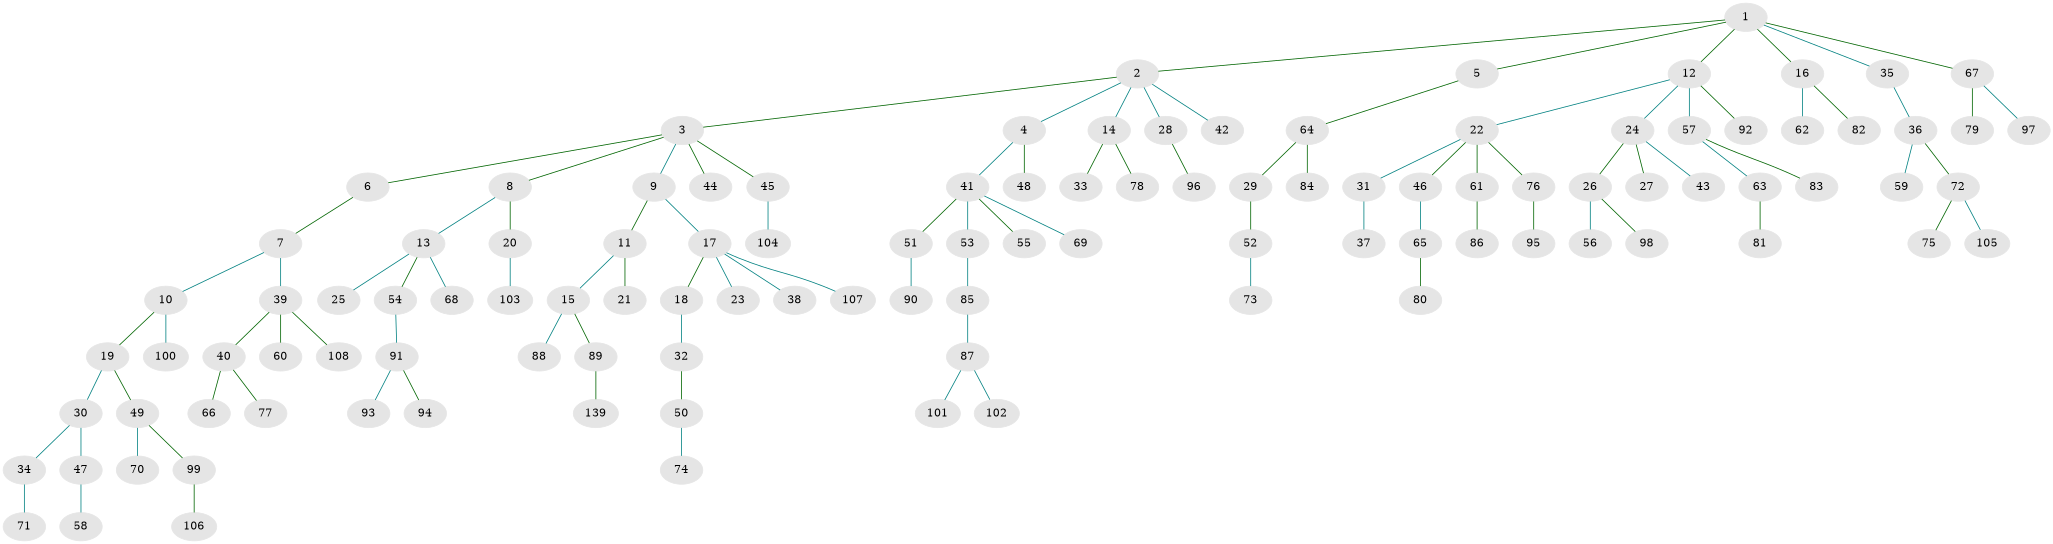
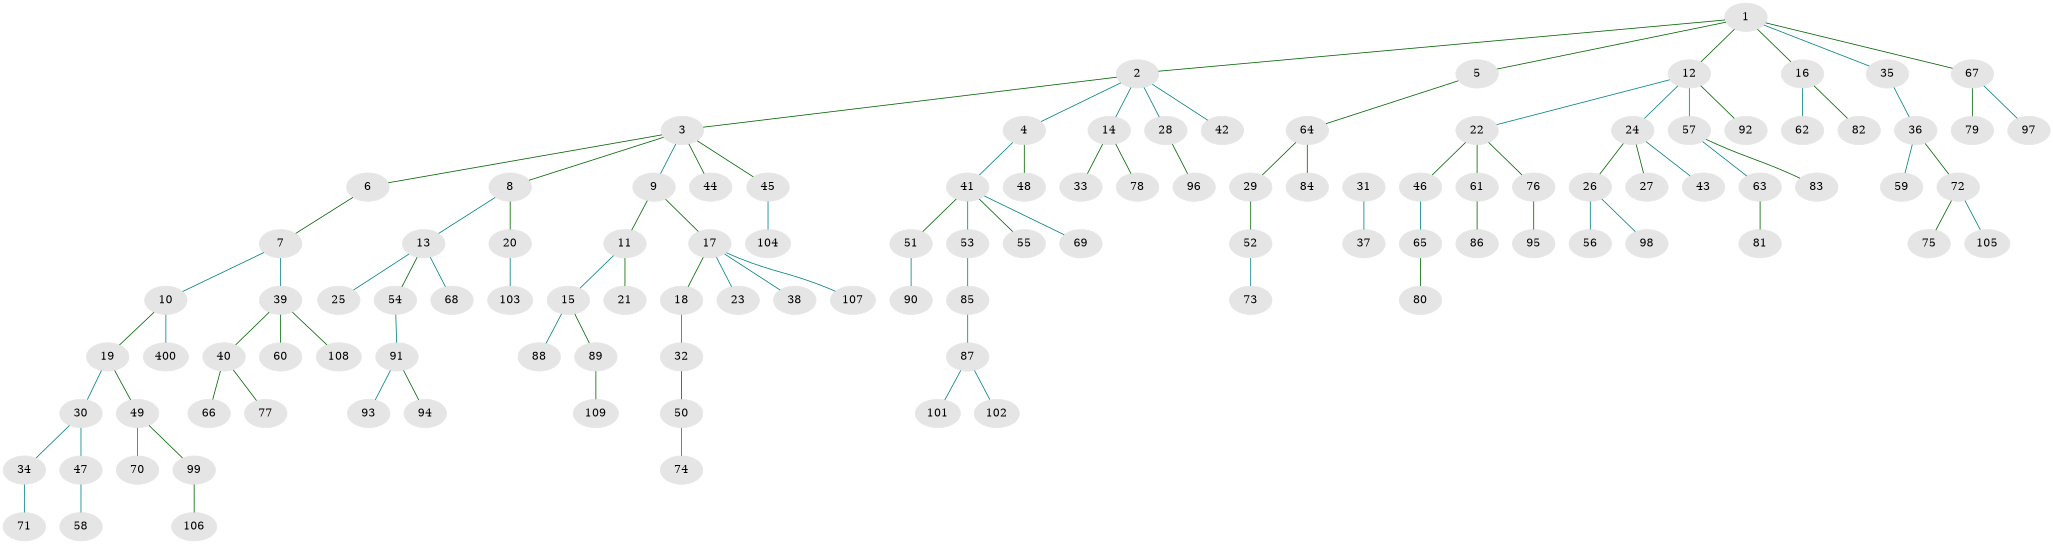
edge "22" -- "31": removed
edge "9" -- "17": color teal -> darkgreen
edge "26" -- "98": color darkgreen -> teal
node "100": label "100" -> "400"
node "139": label "139" -> "109"
